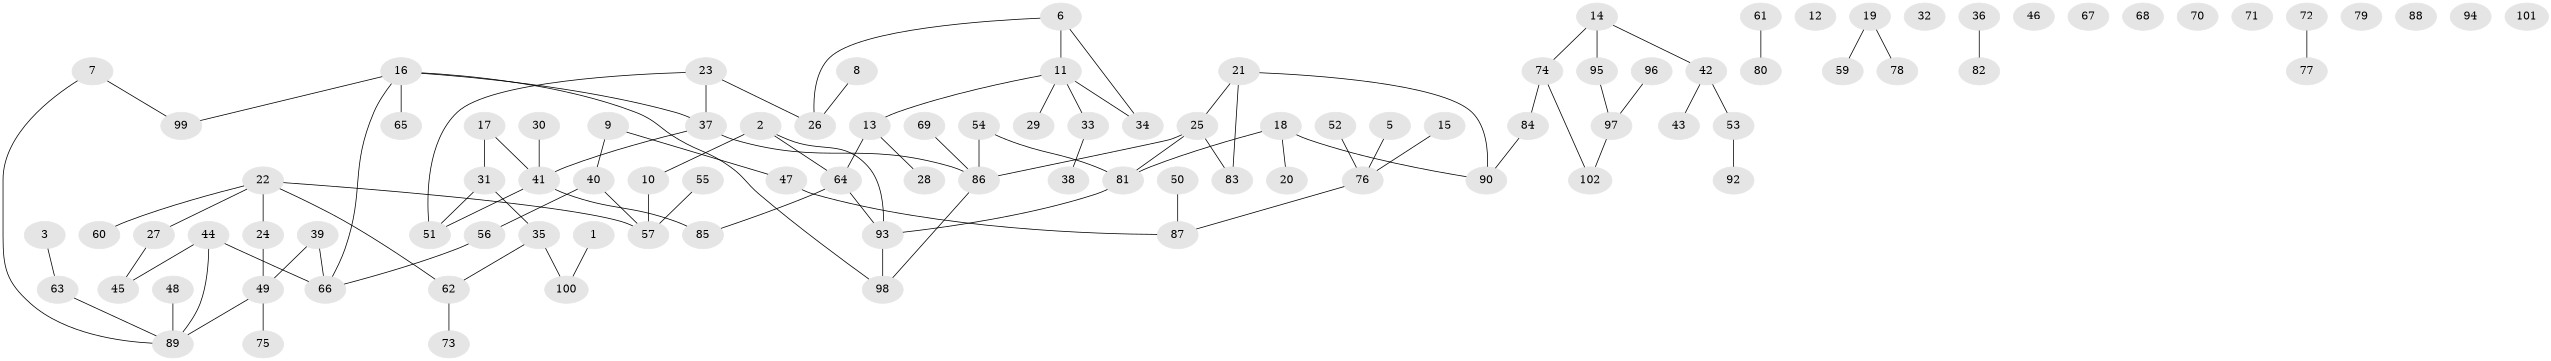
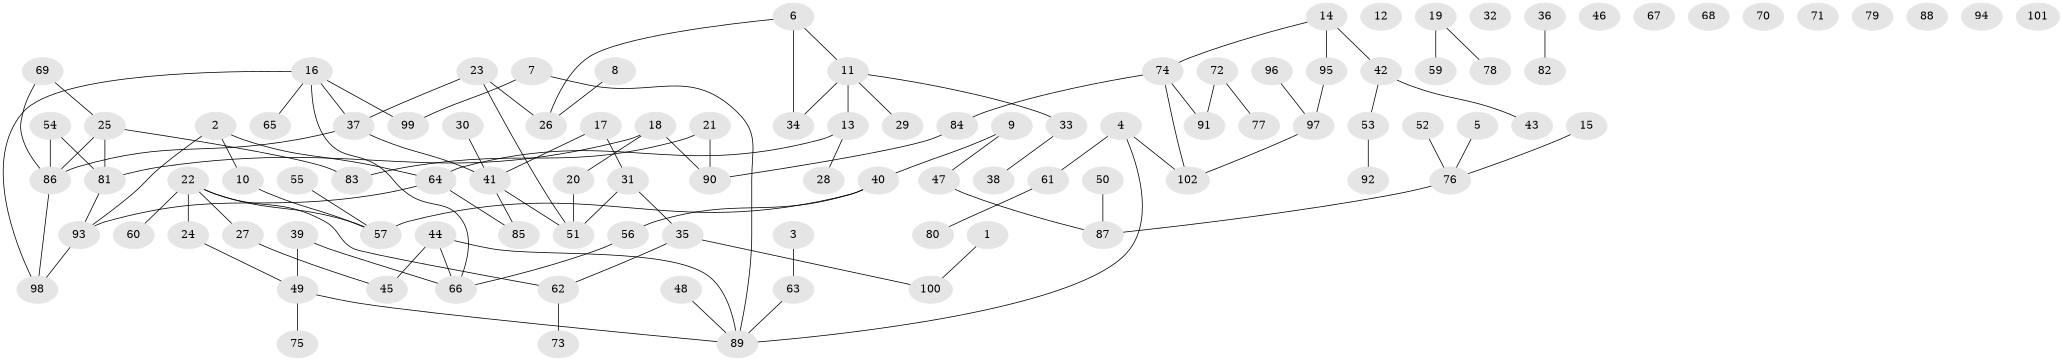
edge "21" -- "25": now "69" -- "25"
node "4": added
node "91": added
edge "20" -- "51": added
